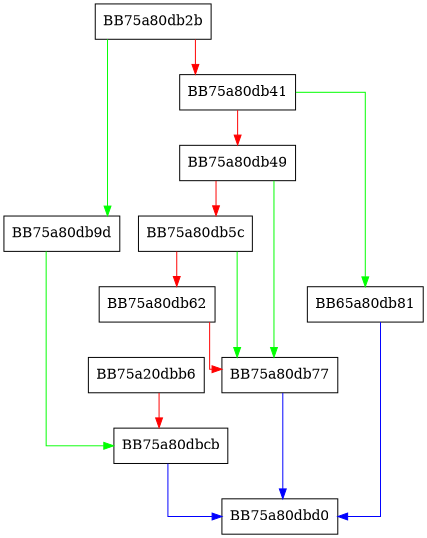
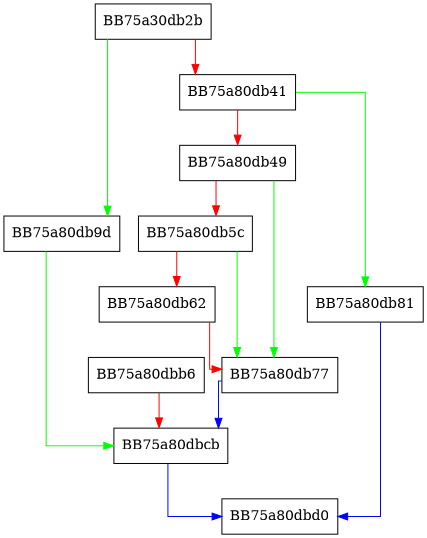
node "BB75a80db2b": label "BB75a80db2b" -> "BB75a30db2b"
node "BB65a80db81": label "BB65a80db81" -> "BB75a80db81"
node "BB75a20dbb6": label "BB75a20dbb6" -> "BB75a80dbb6"
edge "BB75a80db77" -> "BB75a80dbd0": now "BB75a80db77" -> "BB75a80dbcb"
